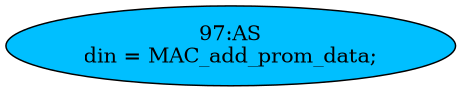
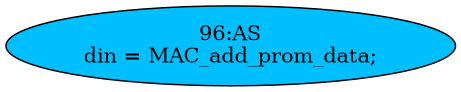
node "97:AS din = MAC_add_prom_data;": label "97:AS din = MAC_add_prom_data;" -> "96:AS din = MAC_add_prom_data;"
